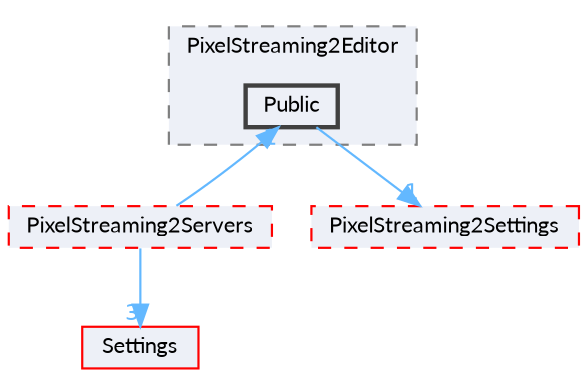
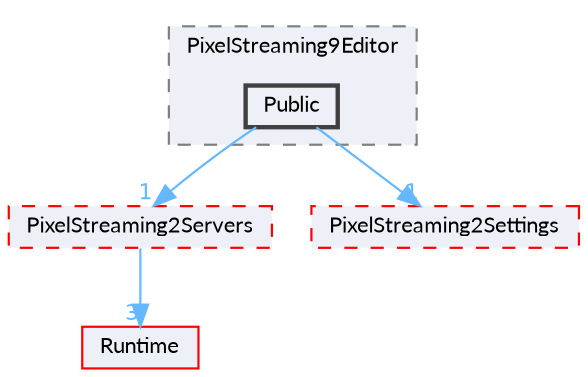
cluster "PixelStreaming2Editor": label "PixelStreaming2Editor" -> "PixelStreaming9Editor"
edge "PixelStreaming2Servers" -> "Public": reversed
node "Settings": label "Settings" -> "Runtime"
